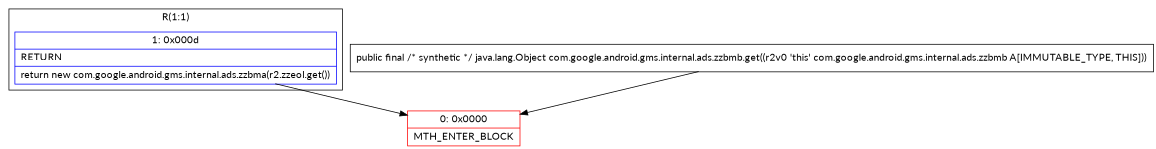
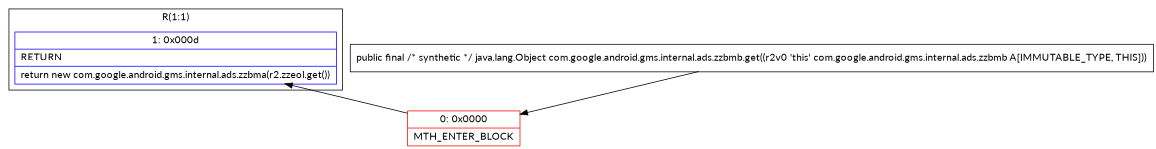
edge "1: 0x000d" -> "0: 0x0000": reversed
